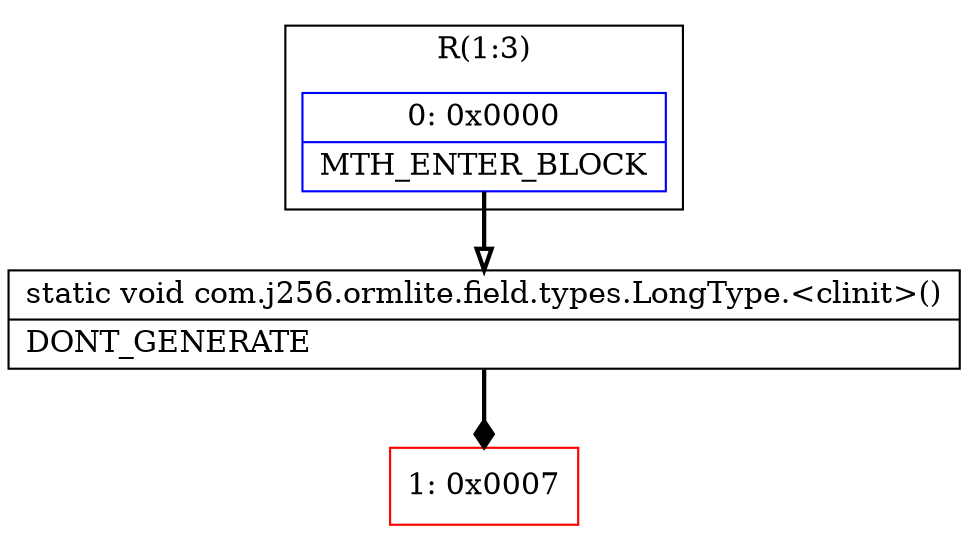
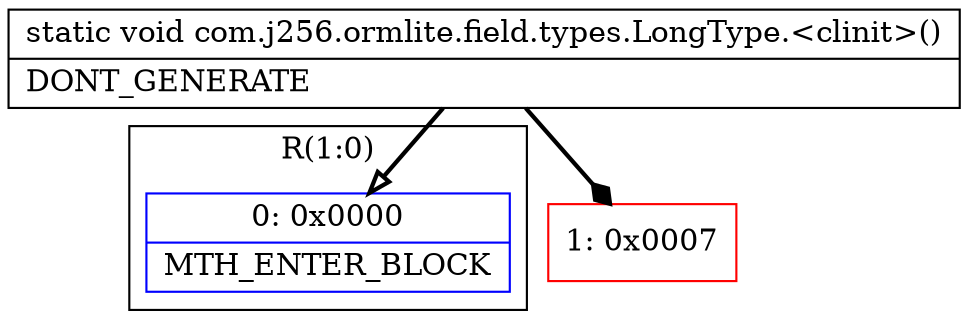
cluster "R(1:3)": label "R(1:3)" -> "R(1:0)"
edge "0: 0x0000" -> "static void com.j256.ormlite.field.types.LongType.<clinit>()": reversed
